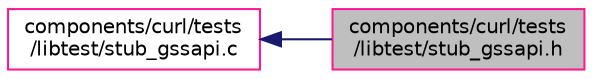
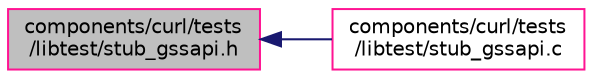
edge "components/curl/tests /libtest/stub_gssapi.h" -> "components/curl/tests /libtest/stub_gssapi.c": reversed
